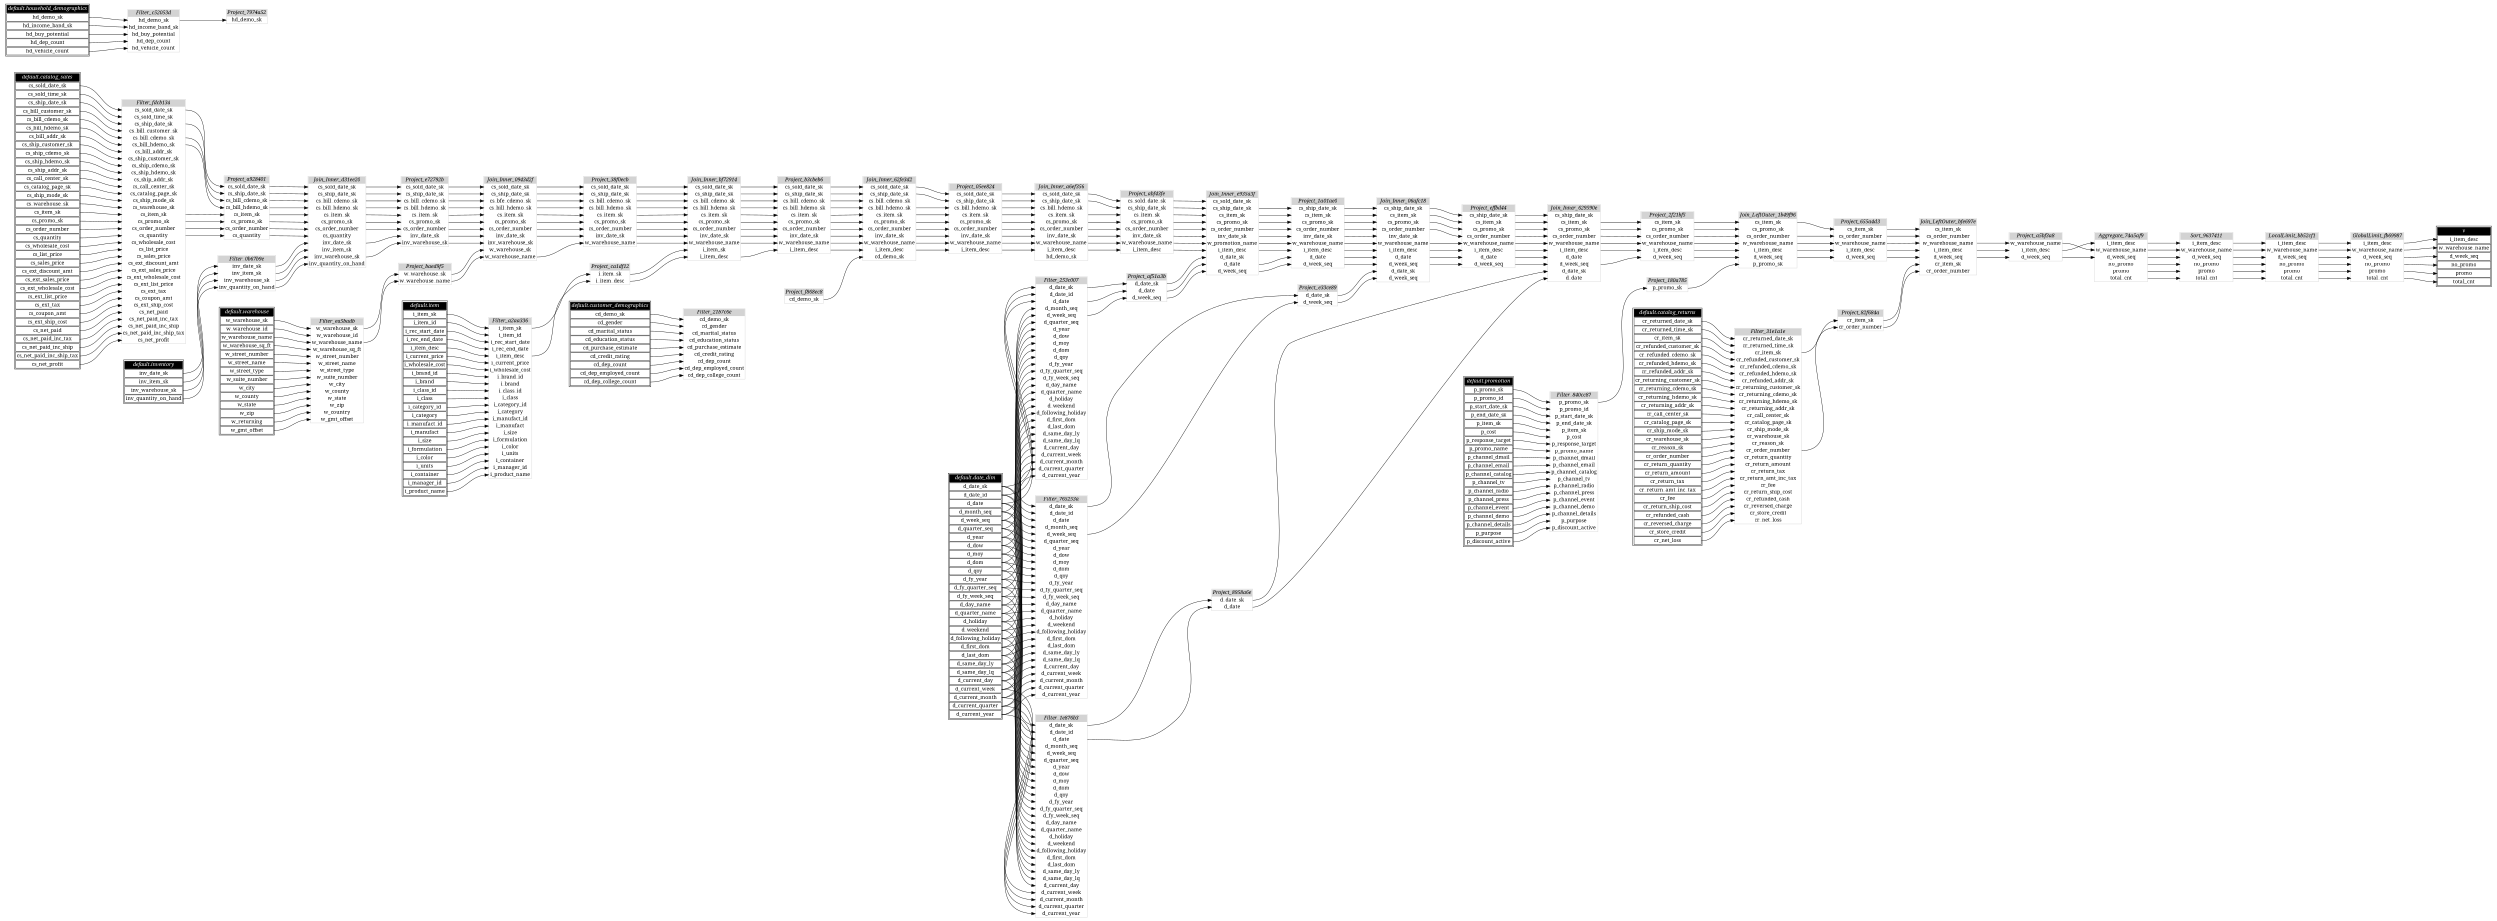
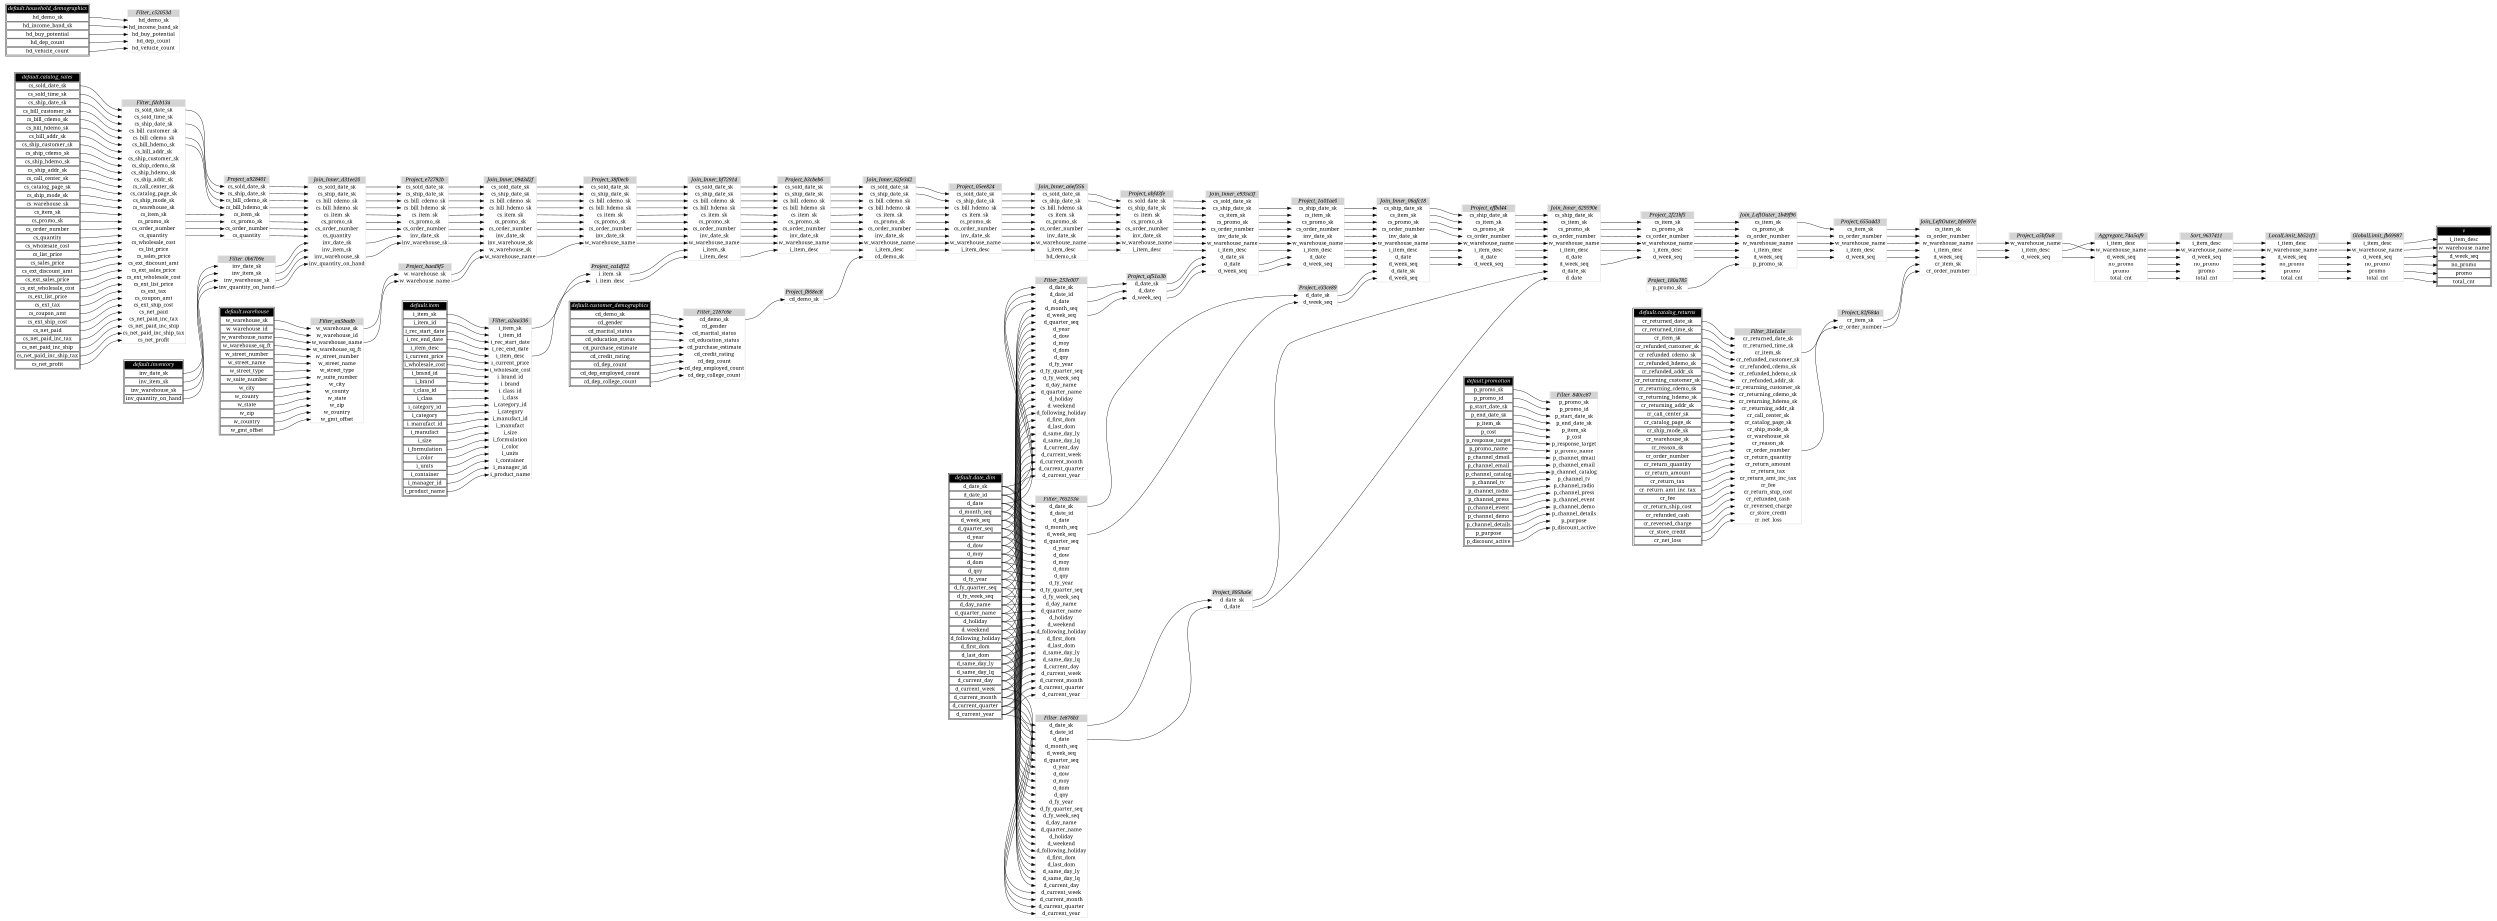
node "Project_7974a52": removed
node "Join_Inner_0943d2f": text "cs_bfe_cdemo_sk" -> "cs_bill_cdemo_sk"
node "Join_Inner_e935a3f": text "w_promotion_name" -> "w_warehouse_name"
edge "Filter_21b7c6e" -> "Project_f868ec8": added
edge "Filter_840cc87" -> "Project_180a785": removed
node "default.warehouse": text "w_returning" -> "w_country"
